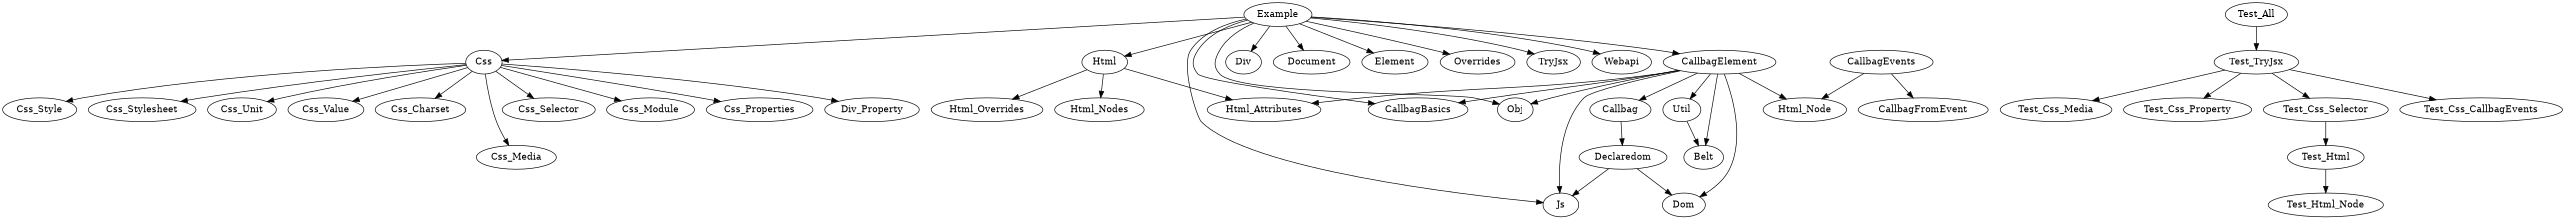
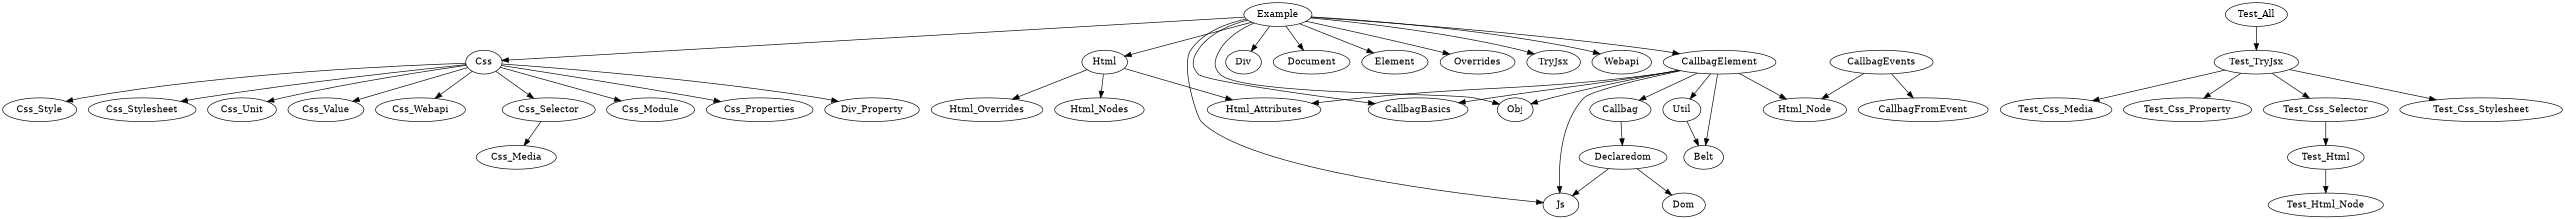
edge "Css" -> "Css_Media": now "Css_Selector" -> "Css_Media"
node "Css_Charset": label "Css_Charset" -> "Css_Webapi"
node "Test_Css_CallbagEvents": label "Test_Css_CallbagEvents" -> "Test_Css_Stylesheet"
edge "CallbagElement" -> "Dom": removed
